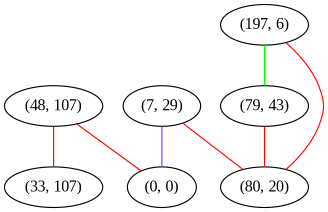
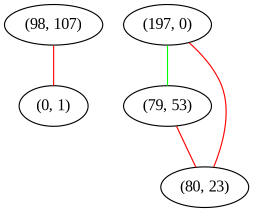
node "(197, 6)": label "(197, 6)" -> "(197, 0)"
node "(48, 107)": label "(48, 107)" -> "(98, 107)"
node "(7, 29)": removed
node "(79, 43)": label "(79, 43)" -> "(79, 53)"
node "(33, 107)": removed
node "(0, 0)": label "(0, 0)" -> "(0, 1)"
node "(80, 20)": label "(80, 20)" -> "(80, 23)"
